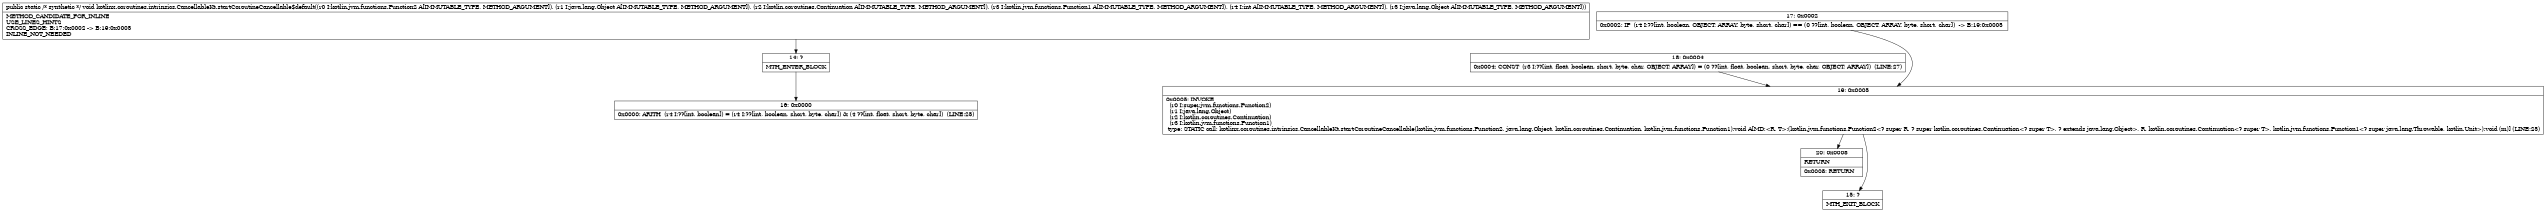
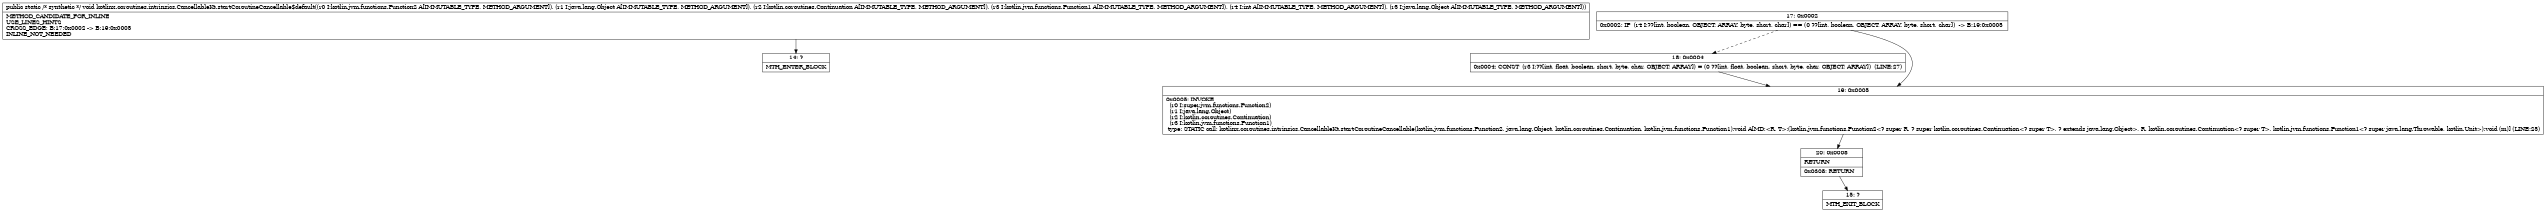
edge "17: 0x0002" -> "18: 0x0004": added
node "16: 0x0000": removed
edge "19: 0x0005" -> "15: ?": now "20: 0x0008" -> "15: ?"
node "20: 0x0008": text "0x0008: RETURN" -> "0x0308: RETURN"
